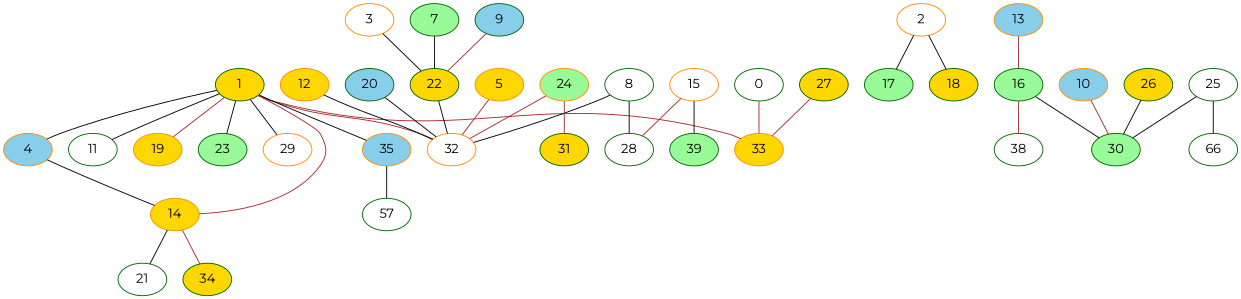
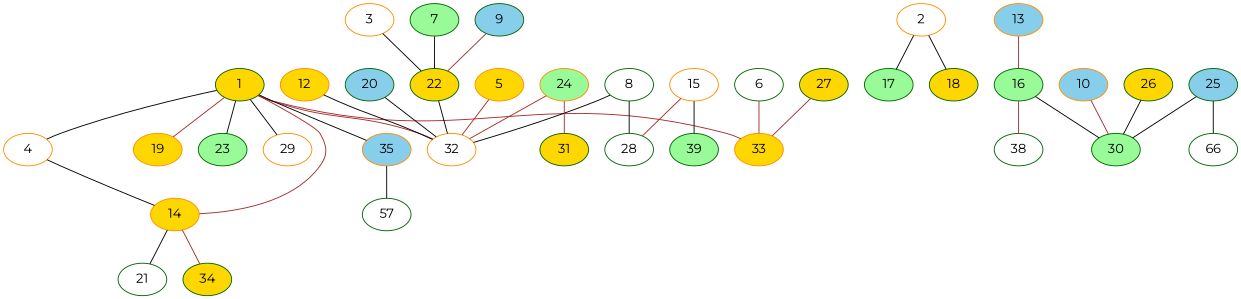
node "0": label "0" -> "6"
node "25": fillcolor white -> skyblue
node "4": fillcolor skyblue -> white
node "11": removed
